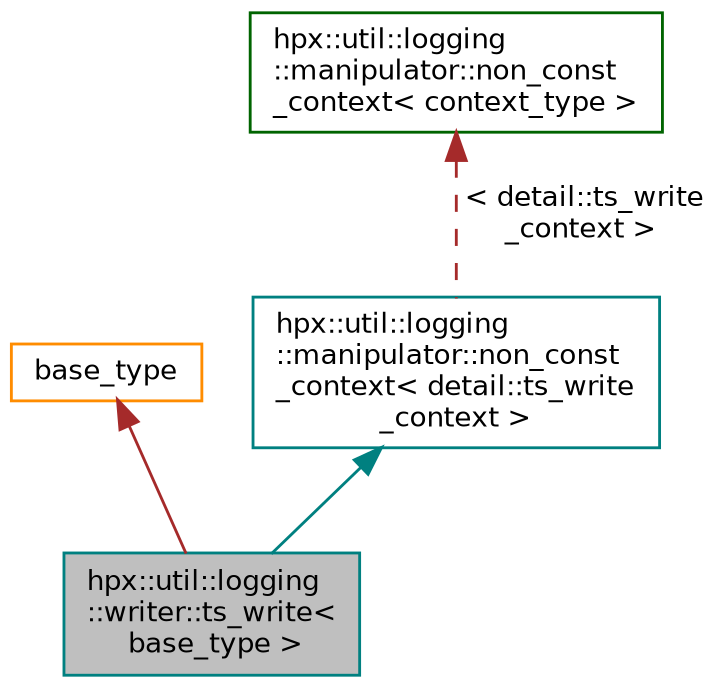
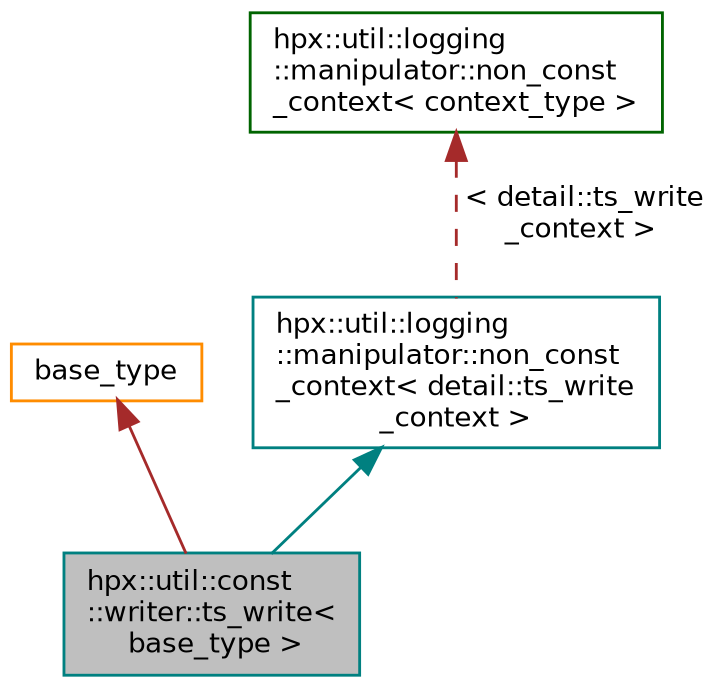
node "hpx::util::logging ::writer::ts_write< base_type >": label "hpx::util::logging ::writer::ts_write< base_type >" -> "hpx::util::const ::writer::ts_write< base_type >"
